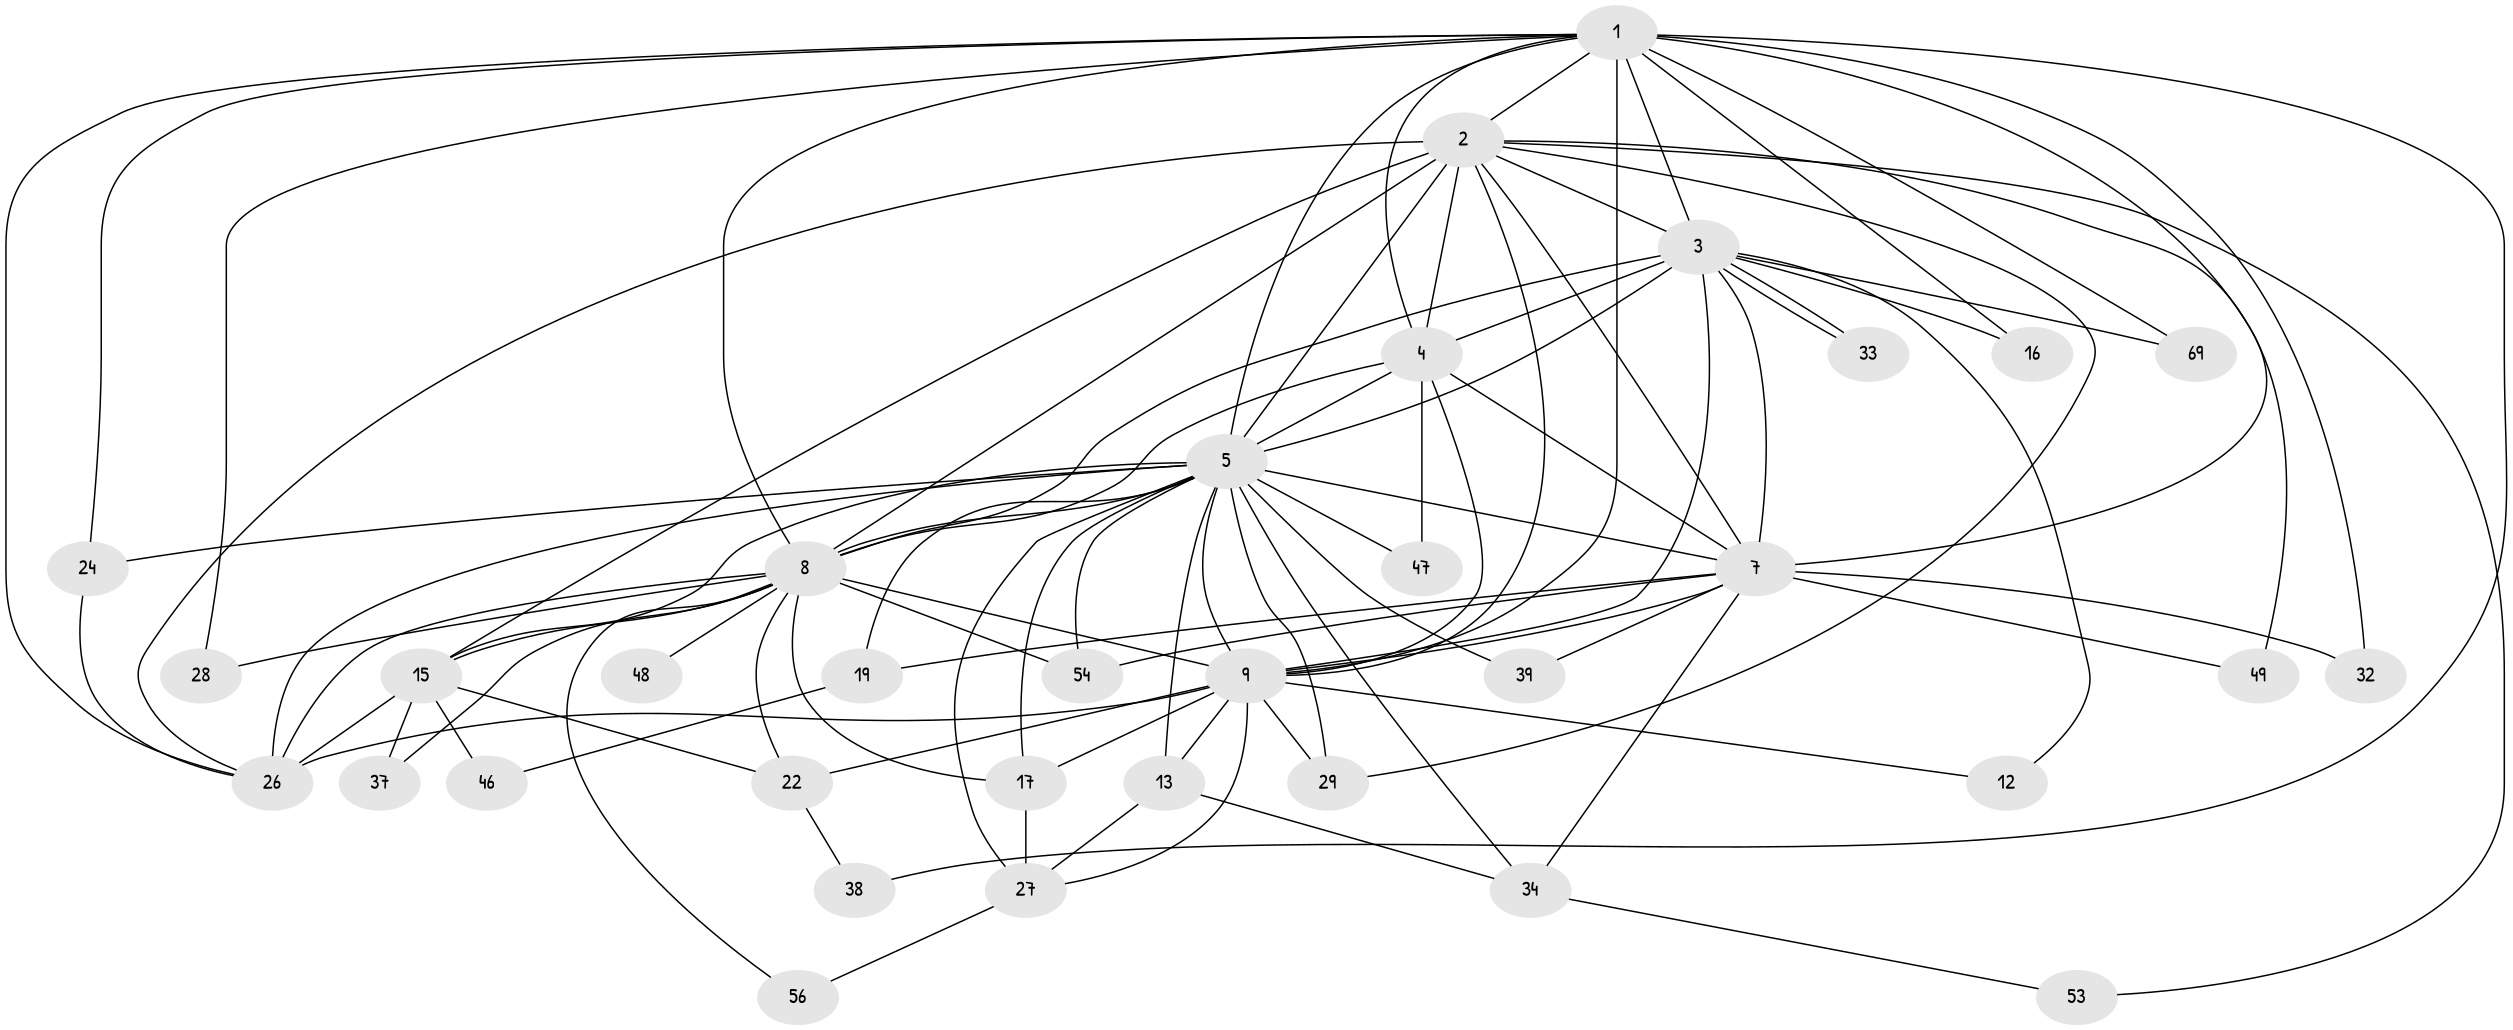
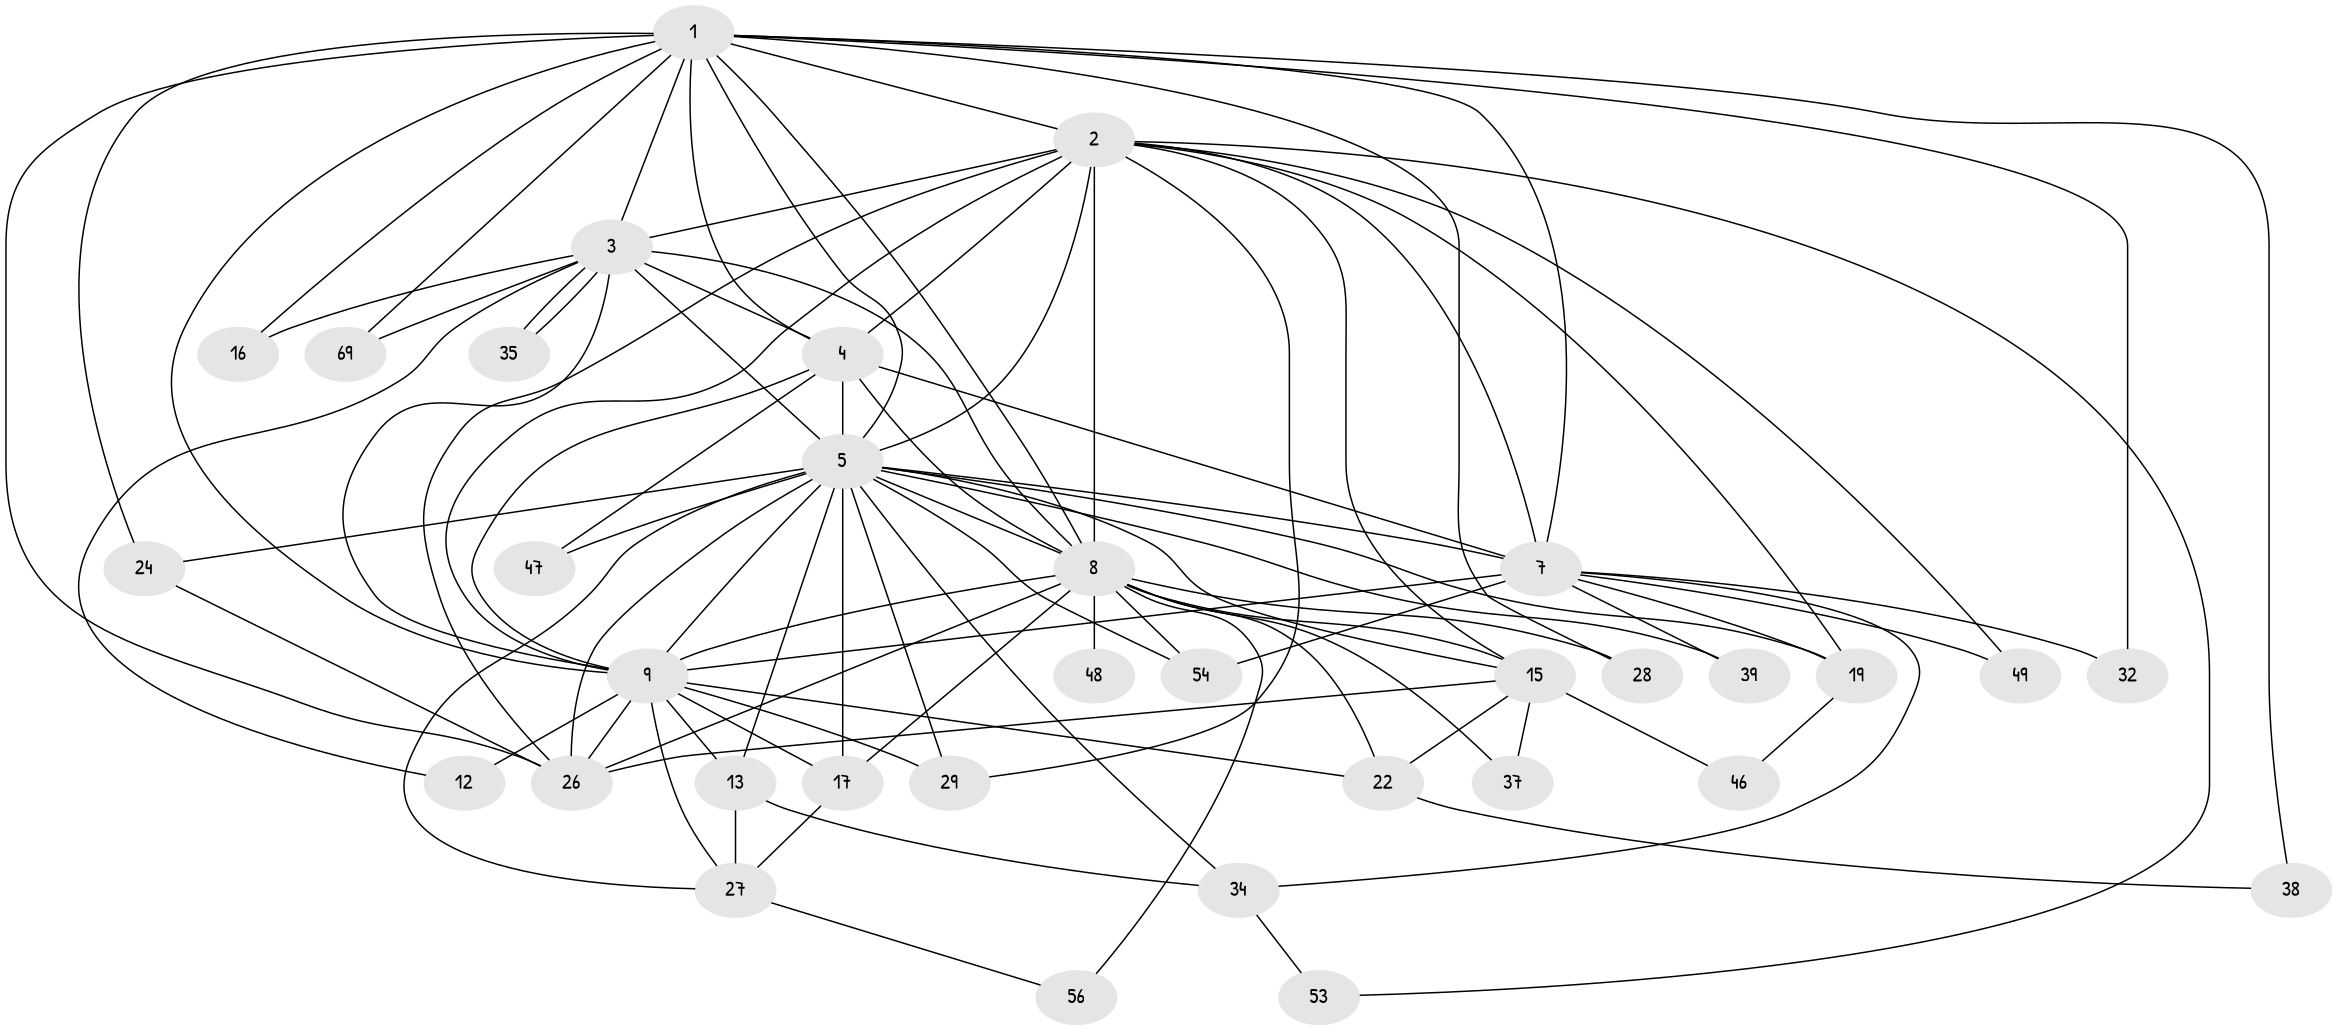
edge "2" -- "19": added
node "33": label "33" -> "35"
edge "3" -- "7": removed
